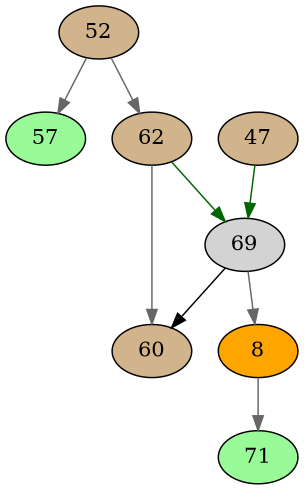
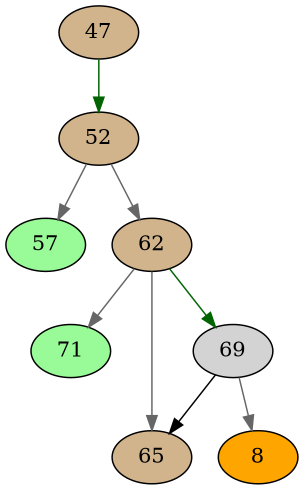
edge "47" -> "69": now "47" -> "52"
node "60": label "60" -> "65"
edge "8" -> "71": now "62" -> "71"
